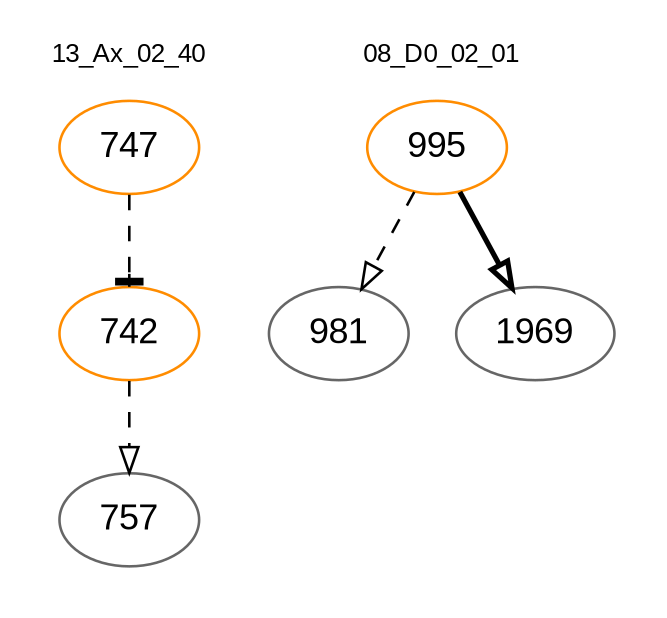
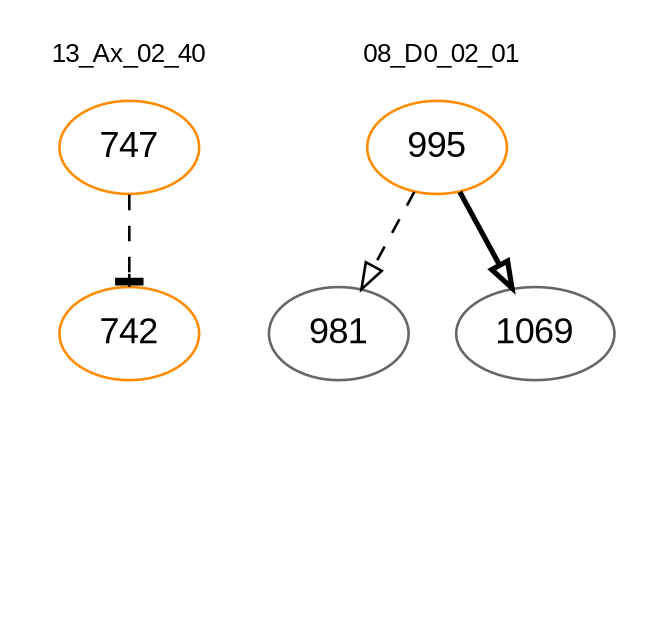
node "1969": label "1969" -> "1069"
node "757": removed
